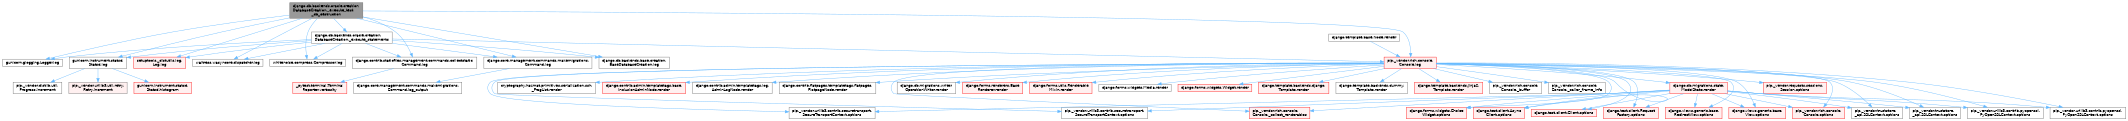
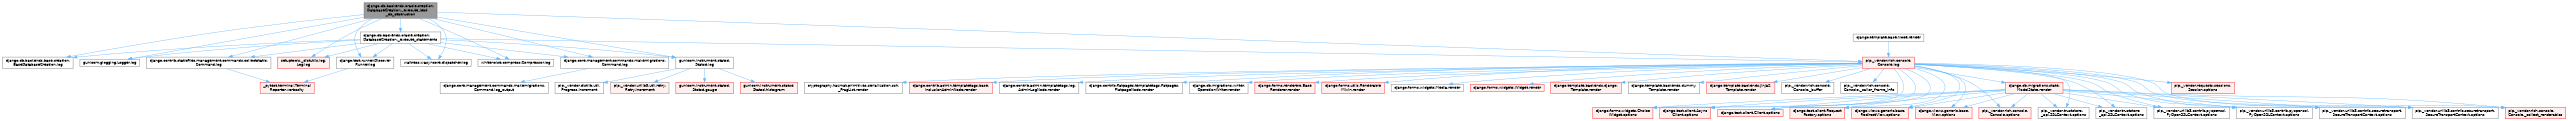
node "django.test.runner.Discover Runner.log": added
node "gunicorn.instrument.statsd. Statsd.gauge": added
